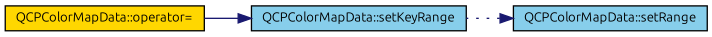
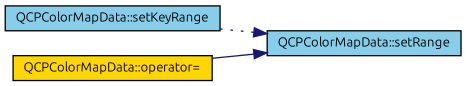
edge "QCPColorMapData::operator=" -> "QCPColorMapData::setKeyRange": now "QCPColorMapData::operator=" -> "QCPColorMapData::setRange"
